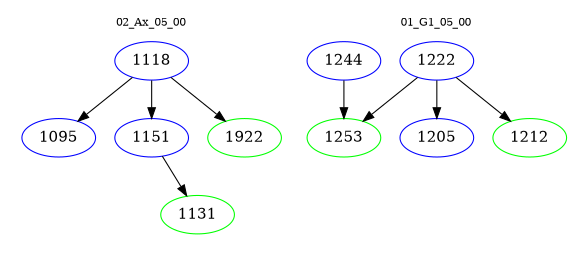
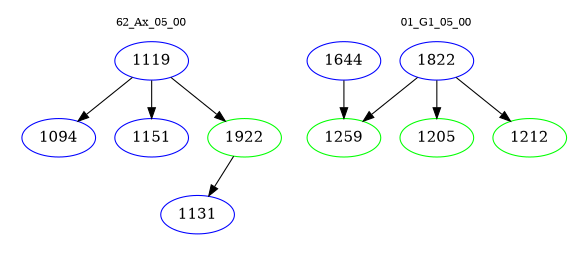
cluster "02_Ax_05_00": label "02_Ax_05_00" -> "62_Ax_05_00"
node "1118": label "1118" -> "1119"
node "1244": label "1244" -> "1644"
node "1222": label "1222" -> "1822"
node "1095": label "1095" -> "1094"
node "1253": label "1253" -> "1259"
node "1205": color blue -> green
edge "1151" -> "1131": now "1922" -> "1131"
node "1131": color green -> blue
